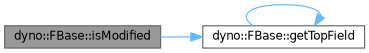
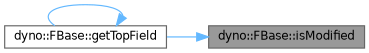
edge "dyno::FBase::isModified" -> "dyno::FBase::getTopField": reversed
